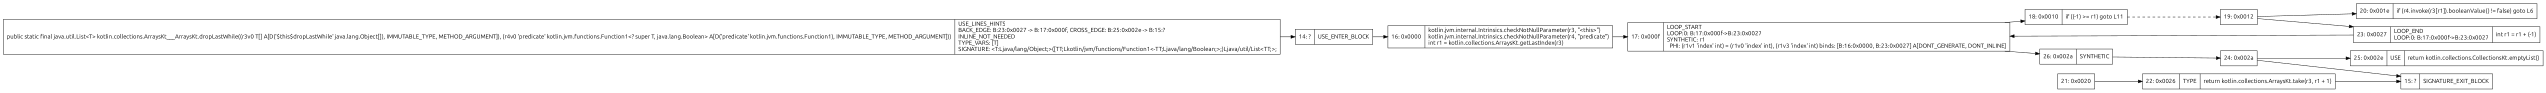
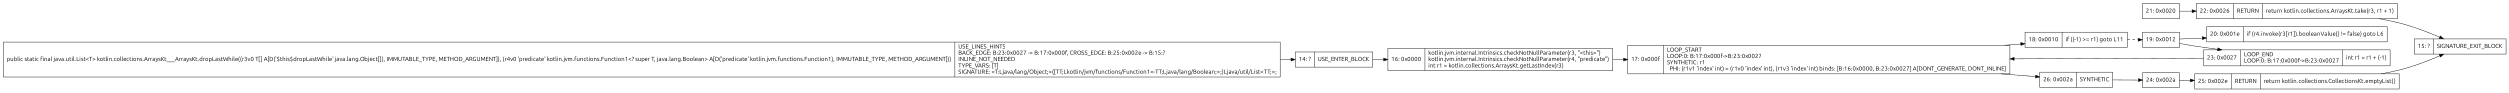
node "25: 0x002e": text "USE" -> "RETURN"
edge "24: 0x002a" -> "15: ?": now "25: 0x002e" -> "15: ?"
node "22: 0x0026": text "TYPE" -> "RETURN"
